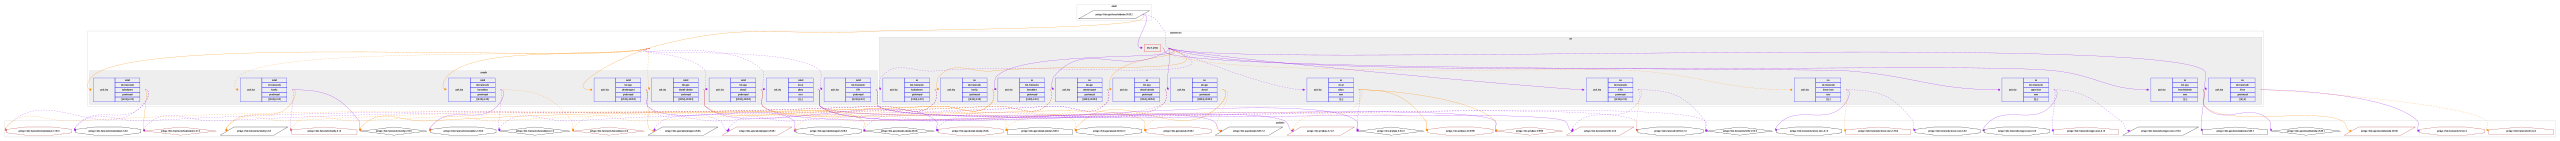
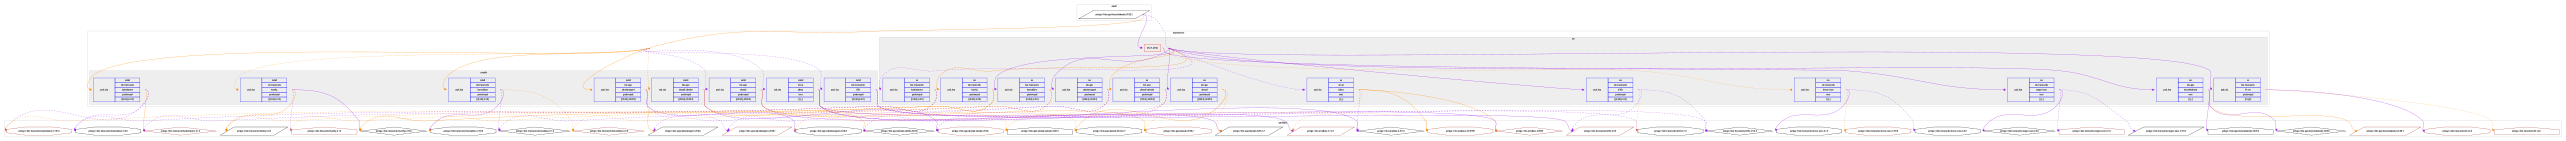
node "portage://kde-frameworks/breeze-icons-5.116.0": shape house -> octagon
node "portage://kde-frameworks/oxygen-icons-6.0.0": shape octagon -> diamond
